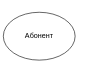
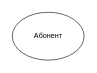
node "Абонент": moved (39, 36) -> (48, 36)
